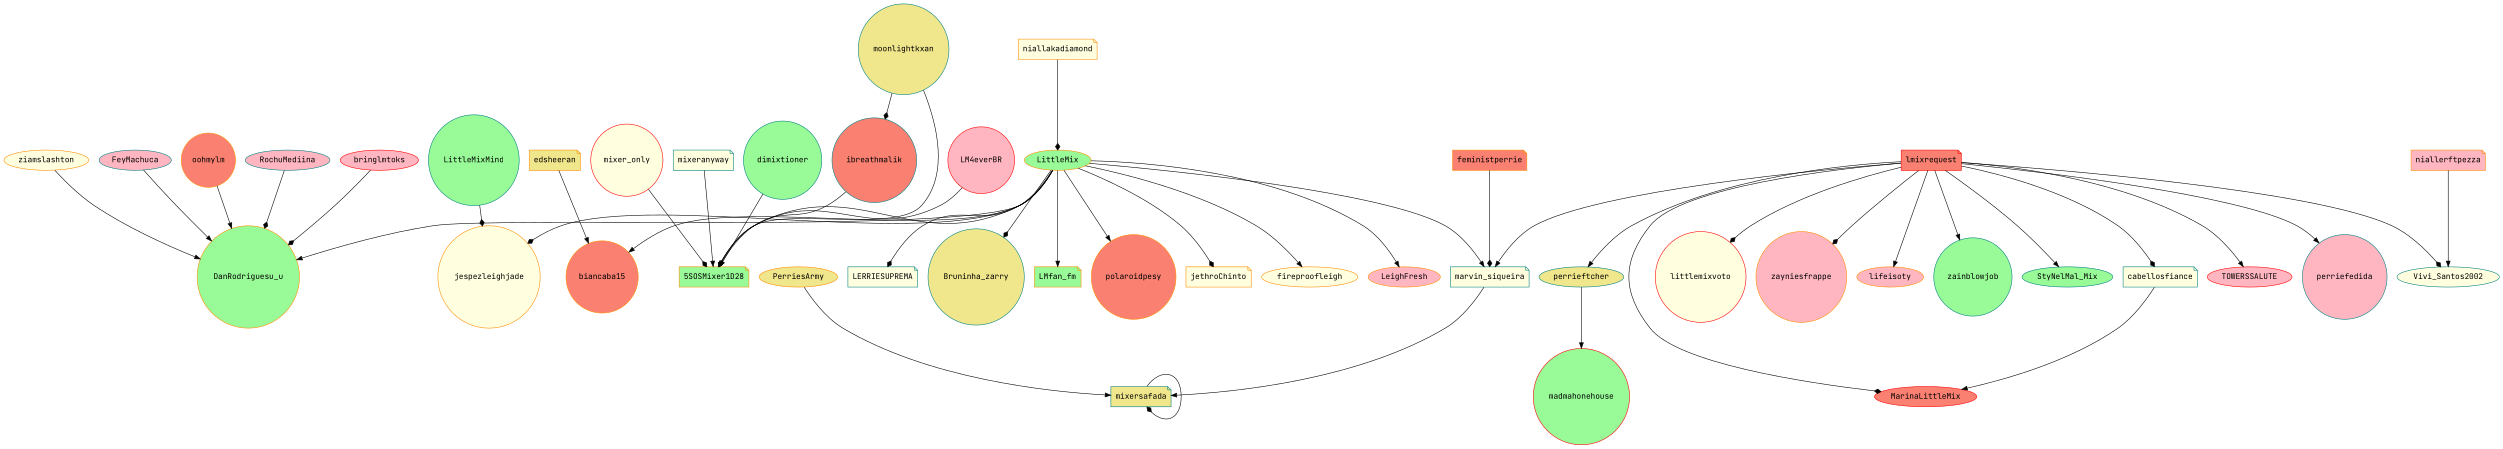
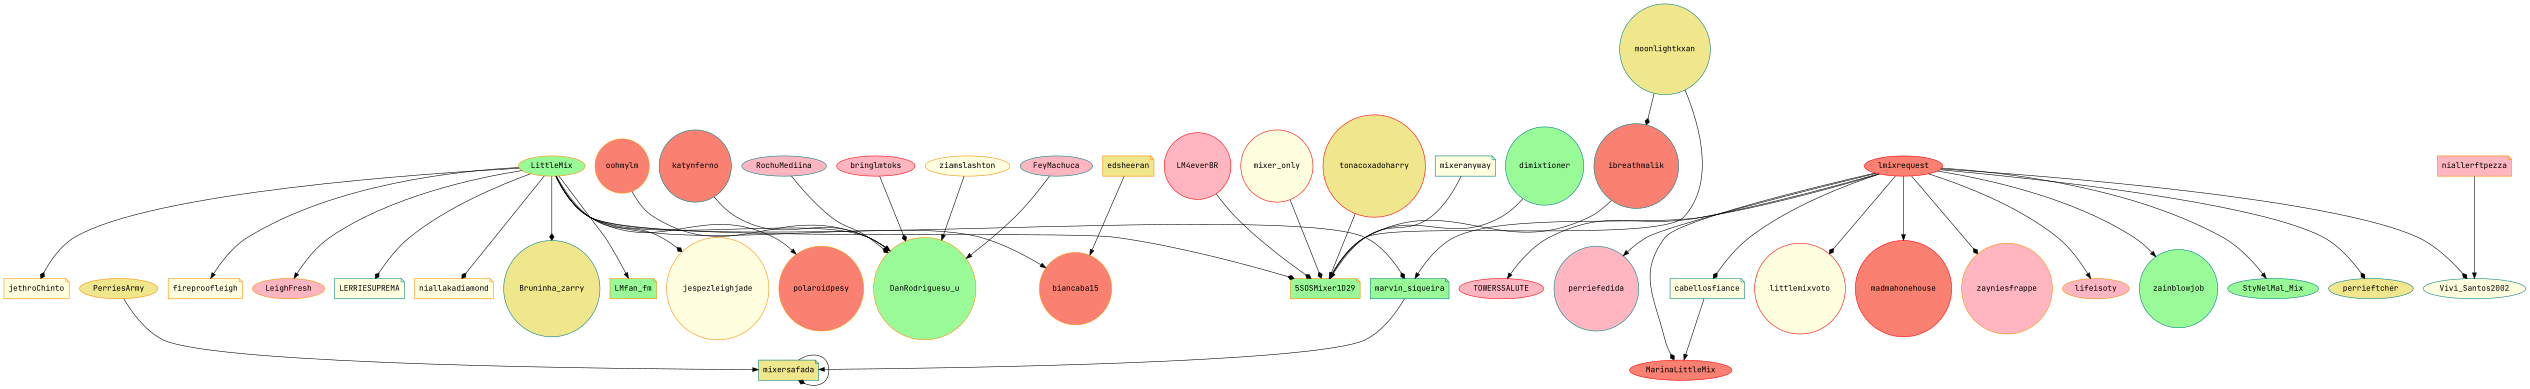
edge "niallakadiamond" -> "LittleMix": reversed
node "LittleMixMind": removed
node "feministperrie": removed
node "lmixrequest": shape note -> ellipse
node "katynferno": added
node "tonacoxadoharry": added
edge "LittleMix" -> "marvin_siqueira": arrowhead normal -> diamond
edge "lmixrequest" -> "perrieftcher": arrowhead normal -> diamond
node "5SOSMixer1D28": label "5SOSMixer1D28" -> "5SOSMixer1D29"
node "fireproofleigh": shape ellipse -> note
node "marvin_siqueira": fillcolor lightyellow -> palegreen
edge "perrieftcher" -> "madmahonehouse": now "lmixrequest" -> "madmahonehouse"
node "madmahonehouse": fillcolor palegreen -> salmon
